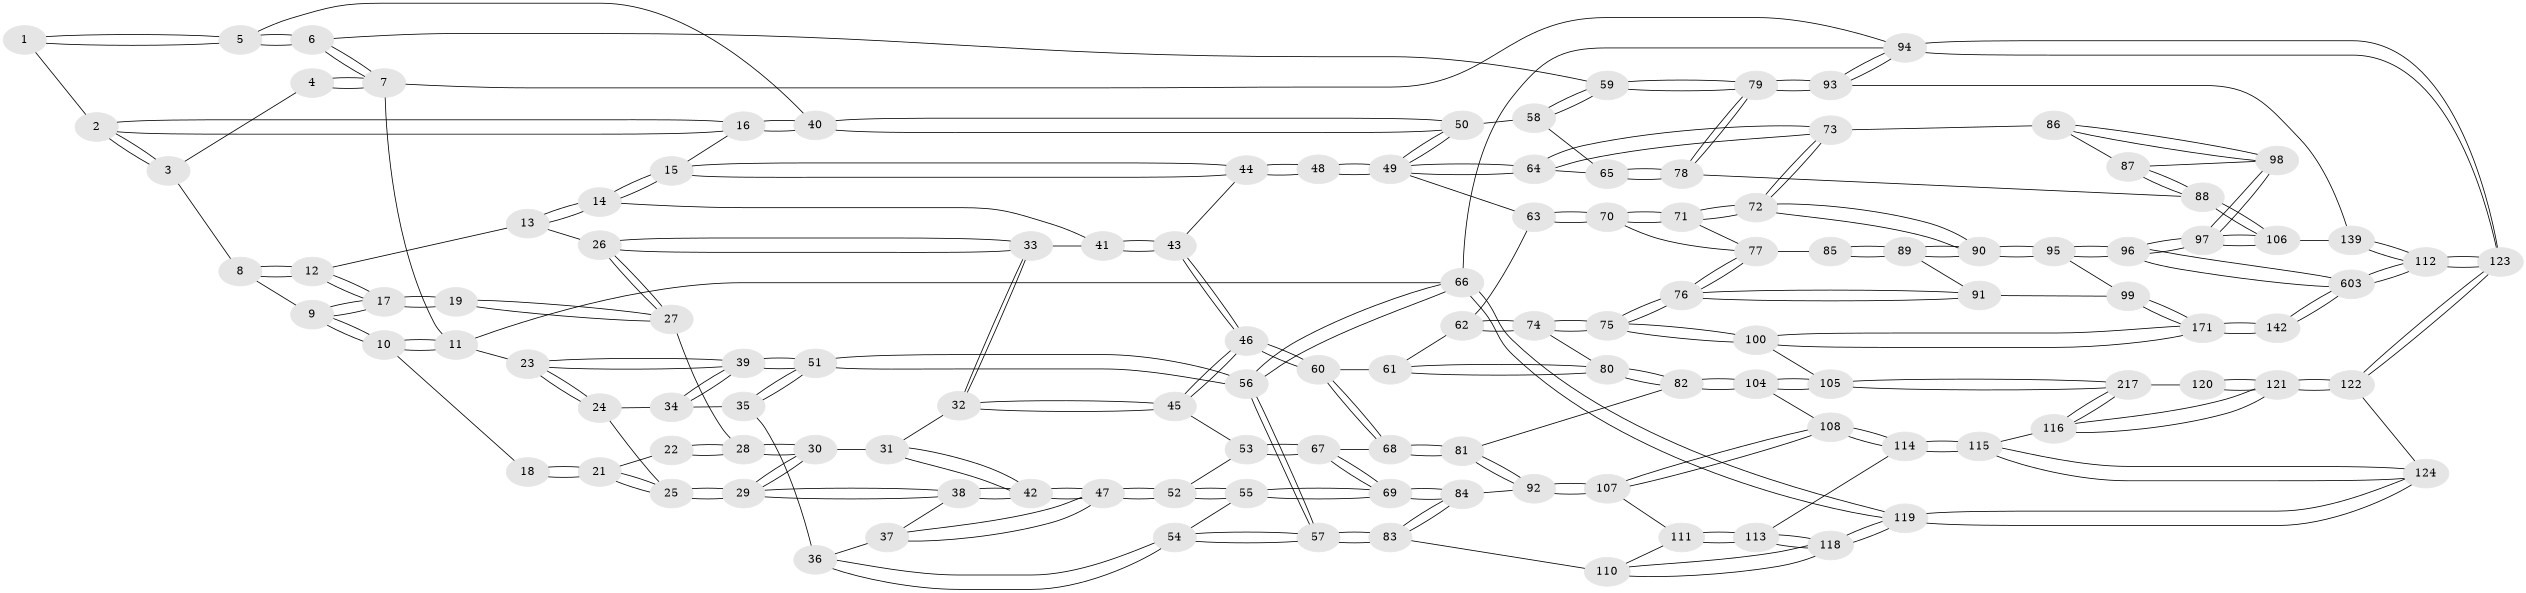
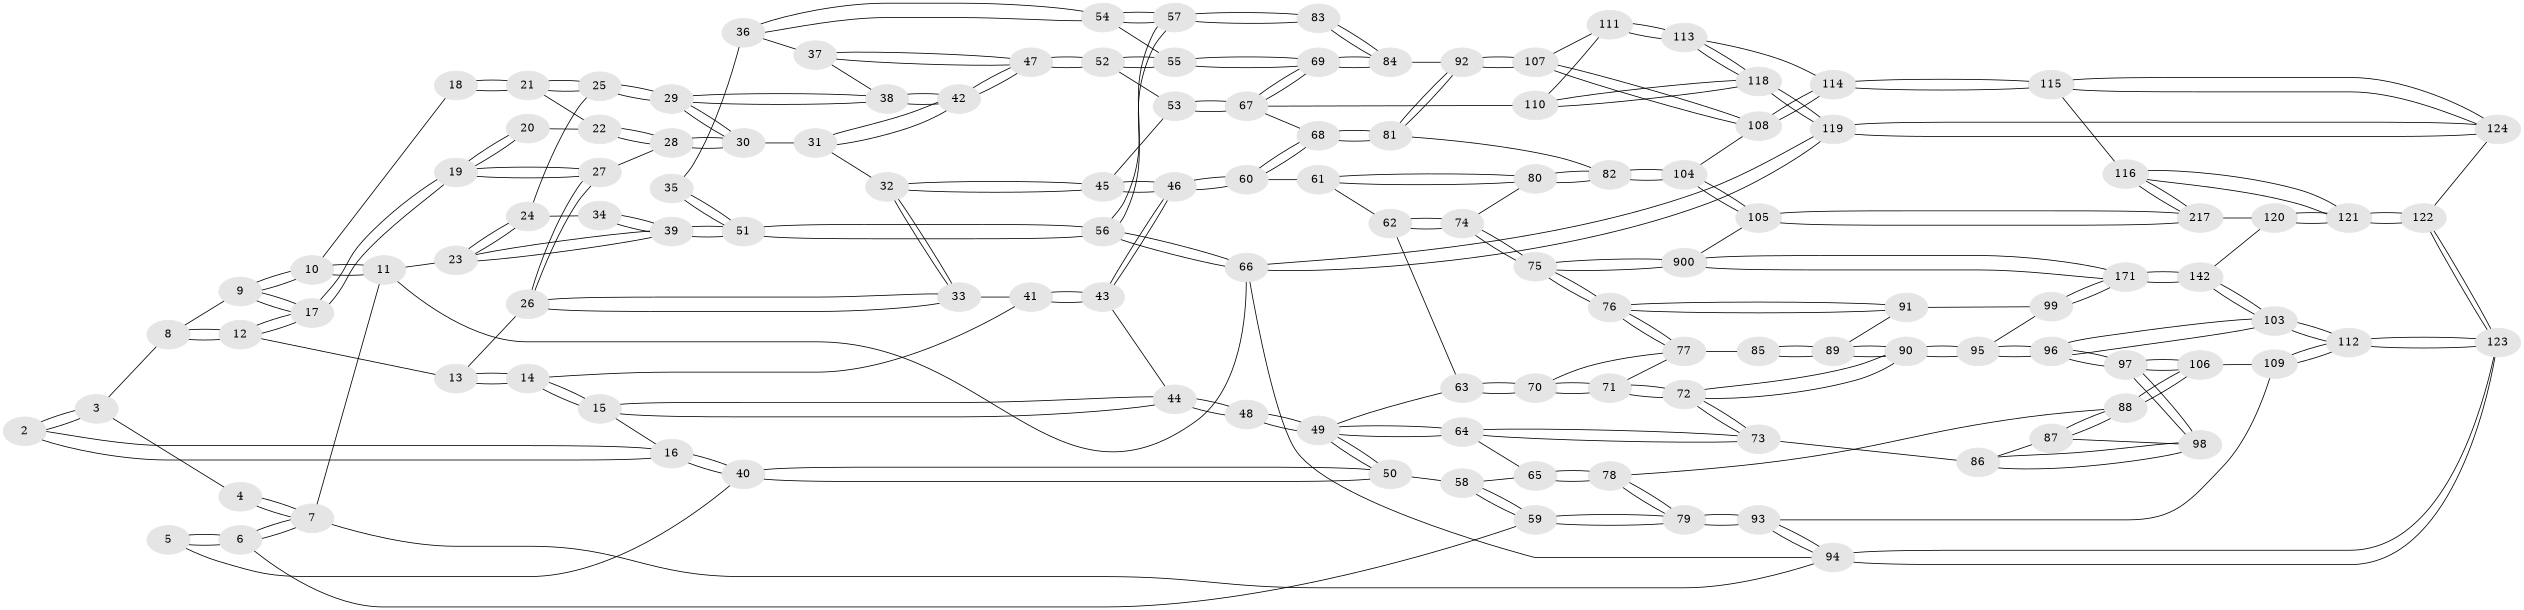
node "1": removed
node "20": added
node "139": label "139" -> "109"
edge "120" -- "142": added
node "603": label "603" -> "103"
node "100": label "100" -> "900"
edge "35" -- "34": removed
edge "83" -- "110": now "67" -- "110"
